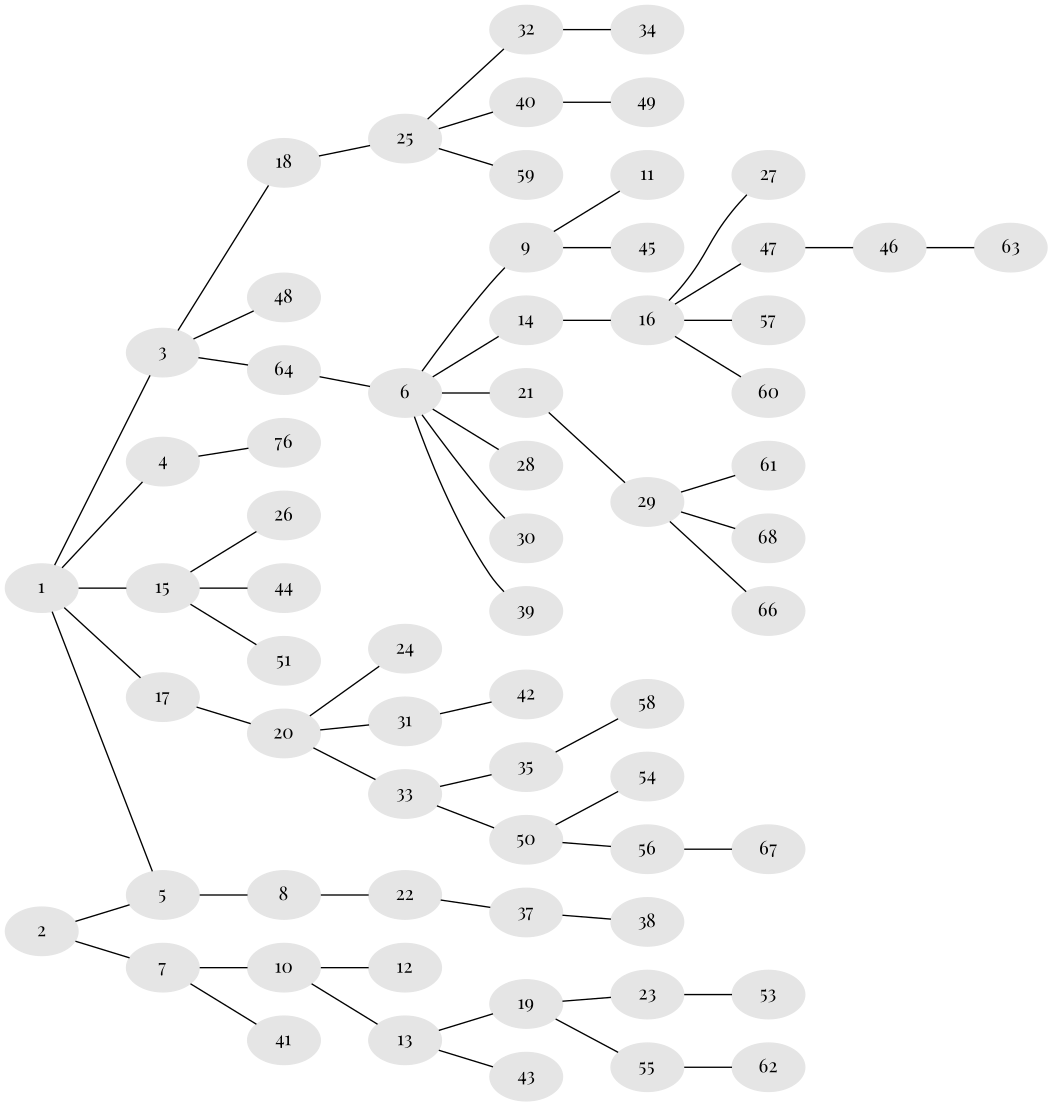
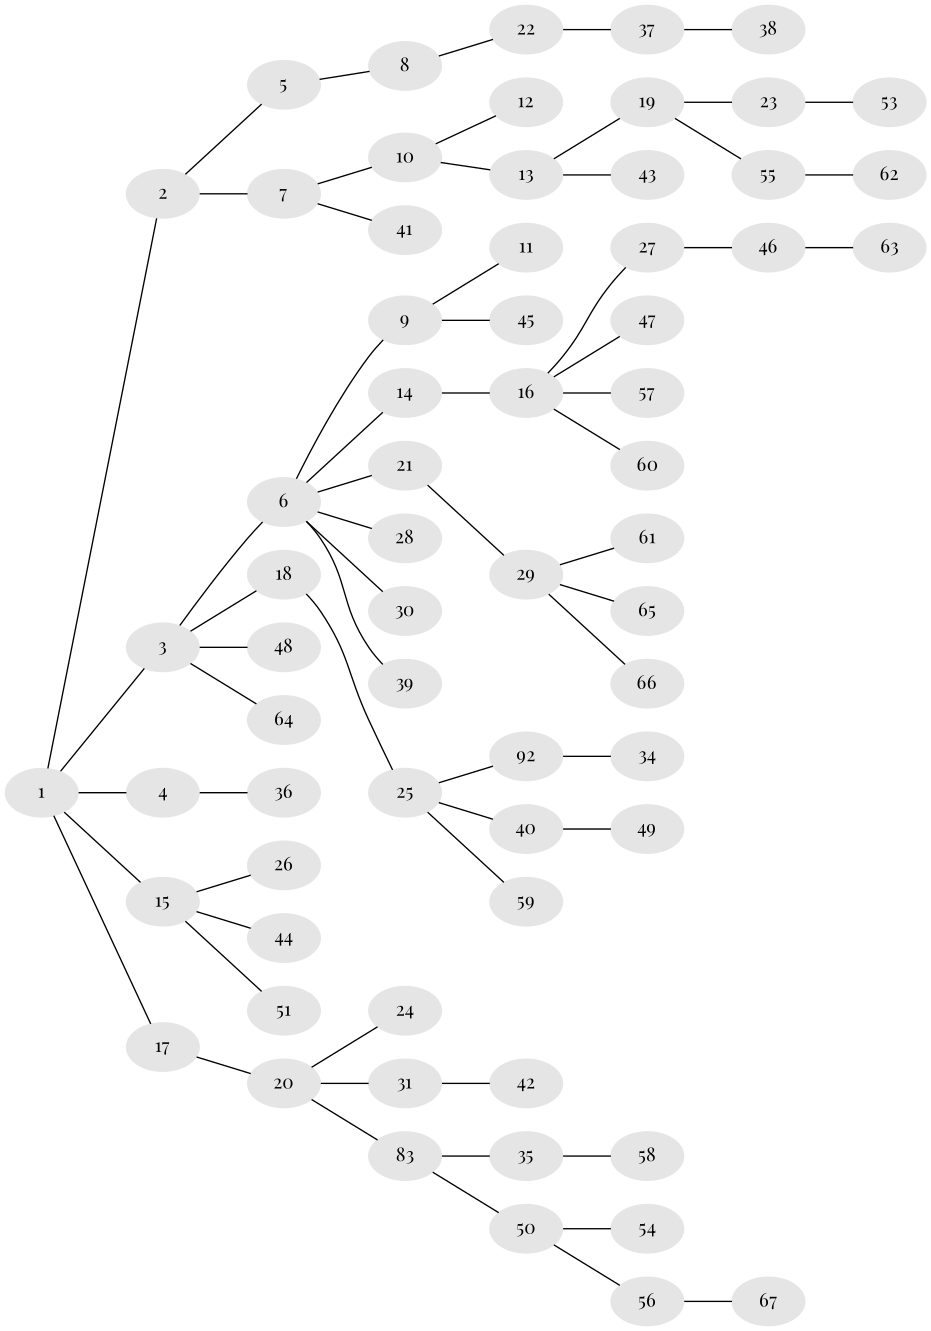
node "32": label "32" -> "92"
edge "47" -- "46": now "27" -- "46"
edge "64" -- "6": now "3" -- "6"
node "76": label "76" -> "36"
node "68": label "68" -> "65"
edge "1" -- "5": now "1" -- "2"
node "33": label "33" -> "83"
